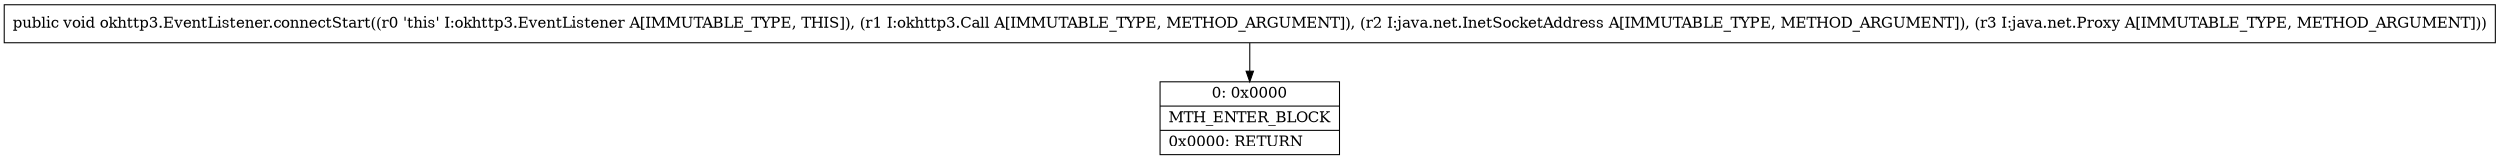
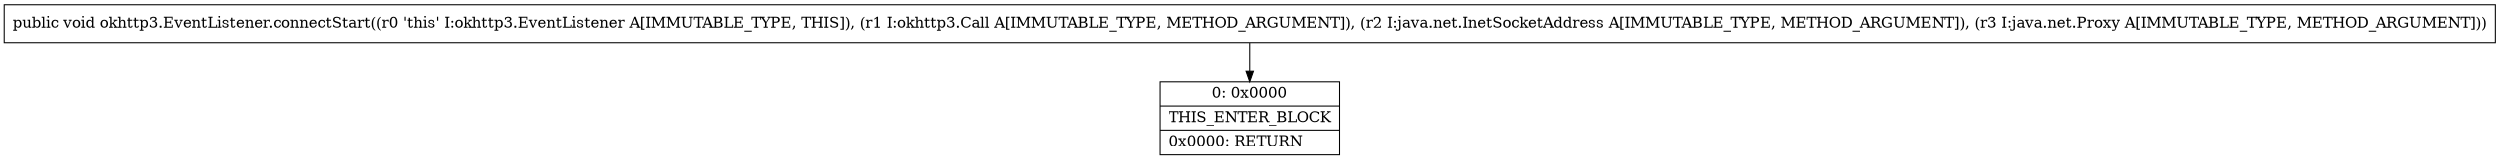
node "0: 0x0000": text "MTH_ENTER_BLOCK" -> "THIS_ENTER_BLOCK"
